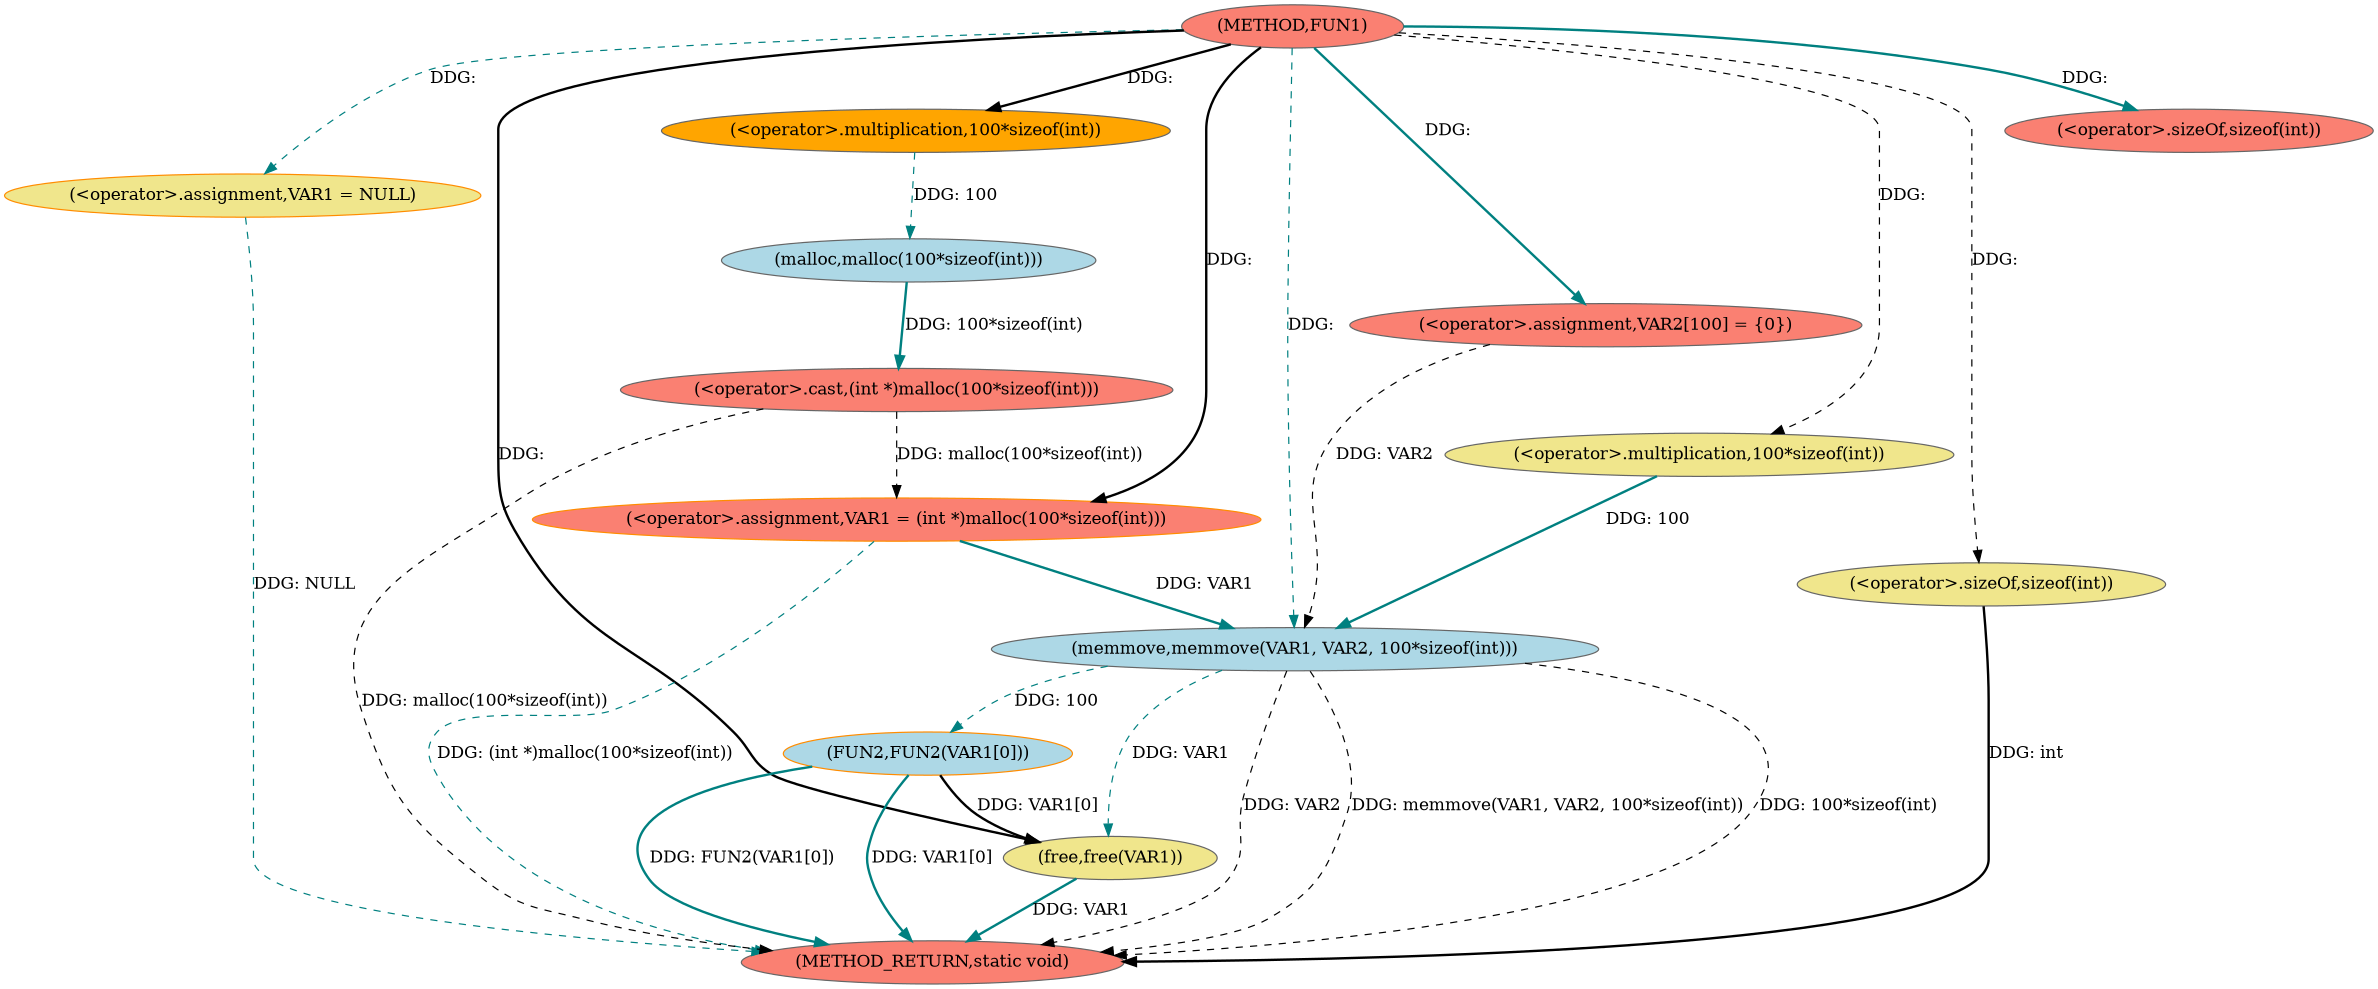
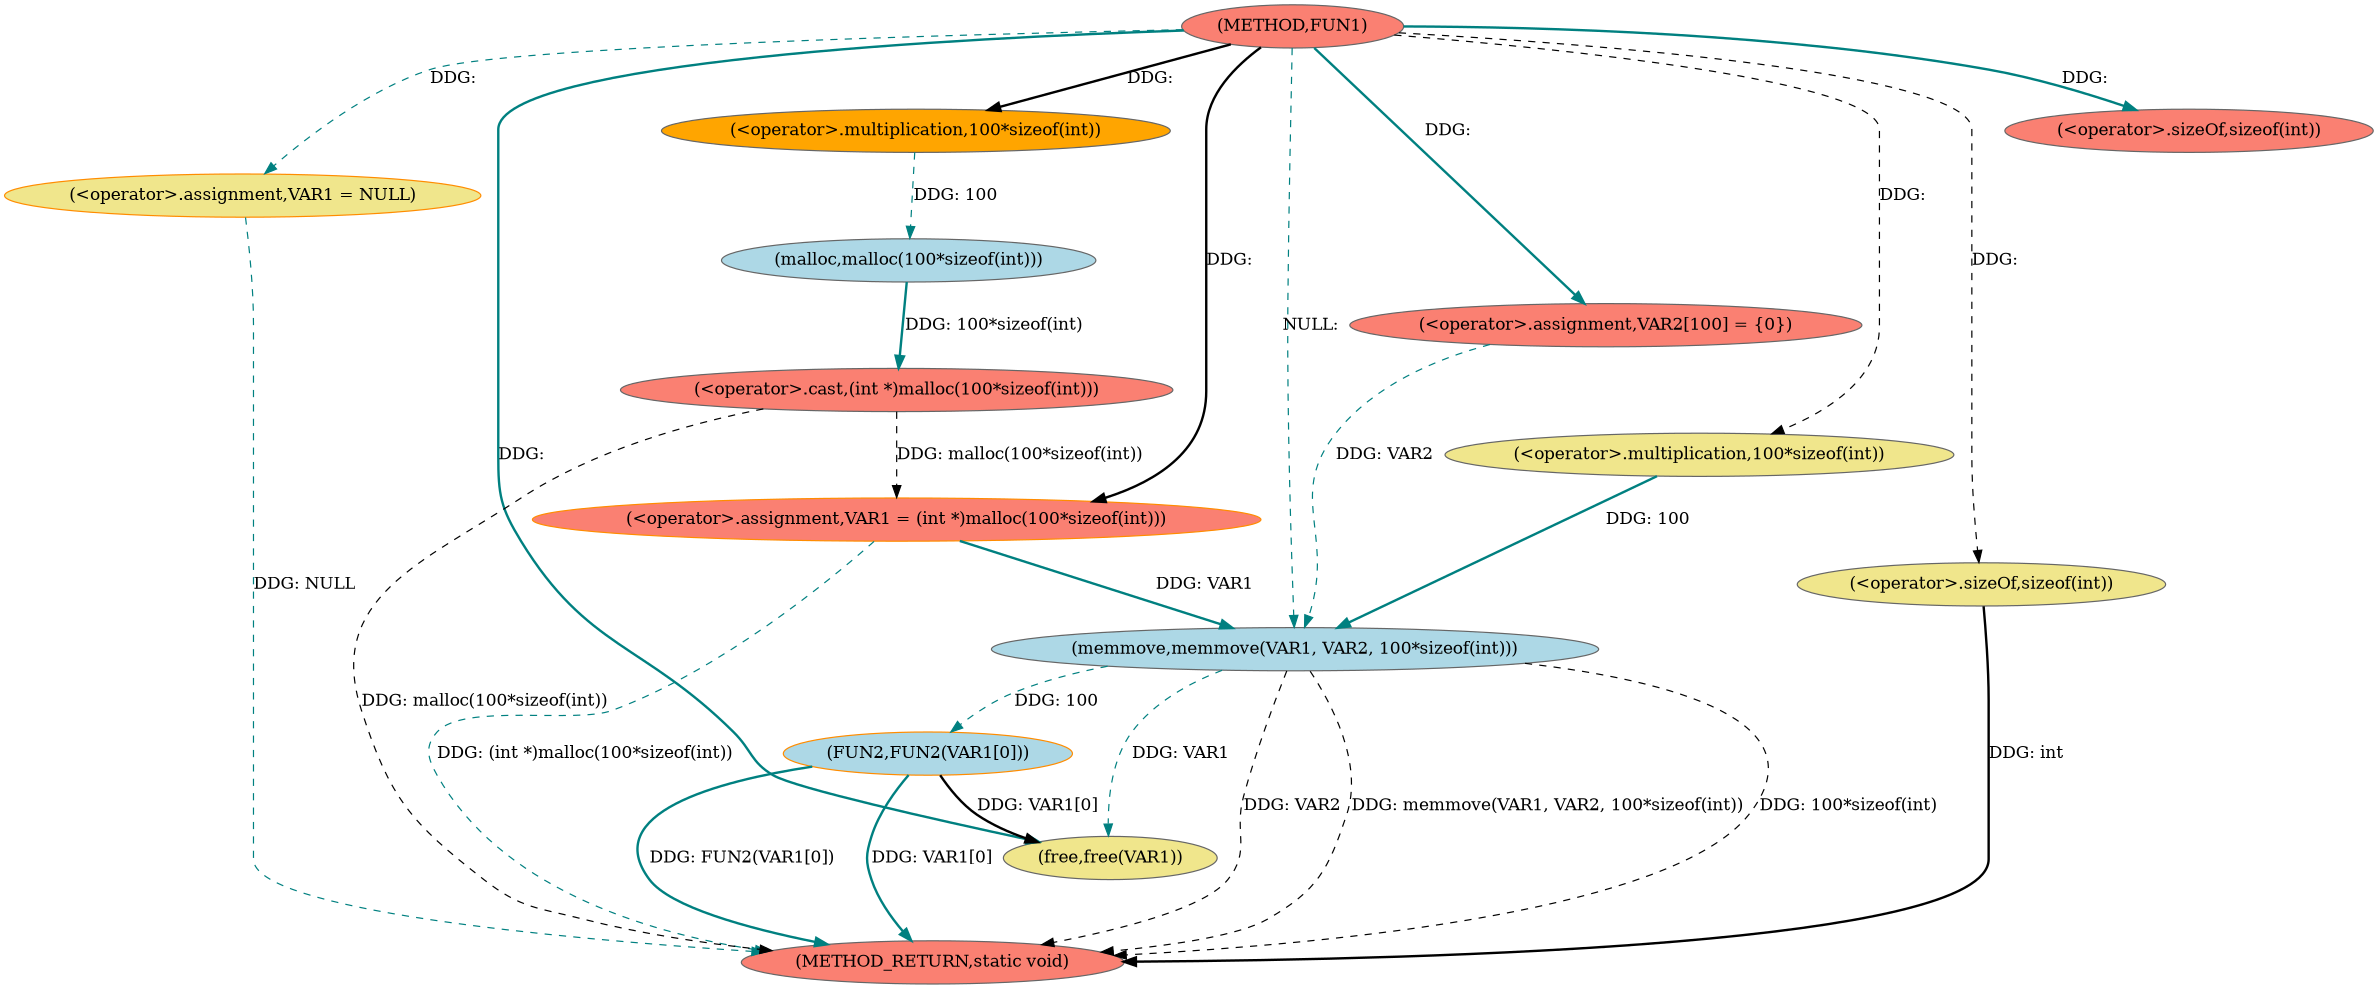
edge "(METHOD,FUN1)" -> "(free,free(VAR1))": color black -> teal
edge "(METHOD,FUN1)" -> "(memmove,memmove(VAR1, VAR2, 100*sizeof(int)))": label "DDG: " -> "NULL: "
edge "(<operator>.assignment,VAR2[100] = {0})" -> "(memmove,memmove(VAR1, VAR2, 100*sizeof(int)))": color black -> teal
edge "(free,free(VAR1))" -> "(METHOD_RETURN,static void)": removed, label "DDG: VAR1"
